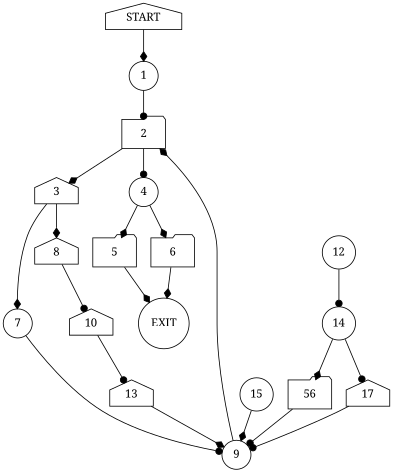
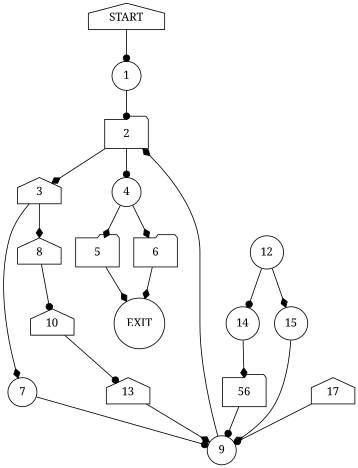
edge "START" -> "1": arrowhead diamond -> dot
edge "12" -> "15": added
edge "14" -> "17": removed
